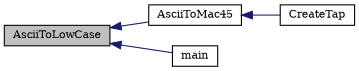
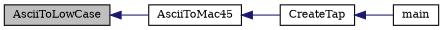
edge "main" -> "AsciiToLowCase": now "main" -> "CreateTap"
